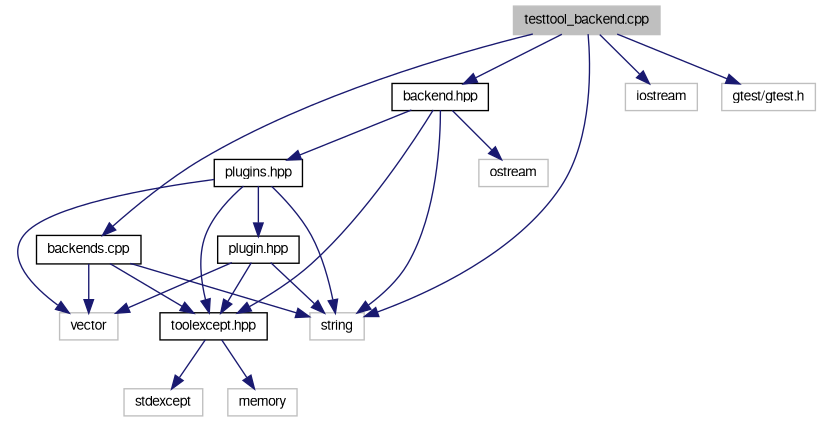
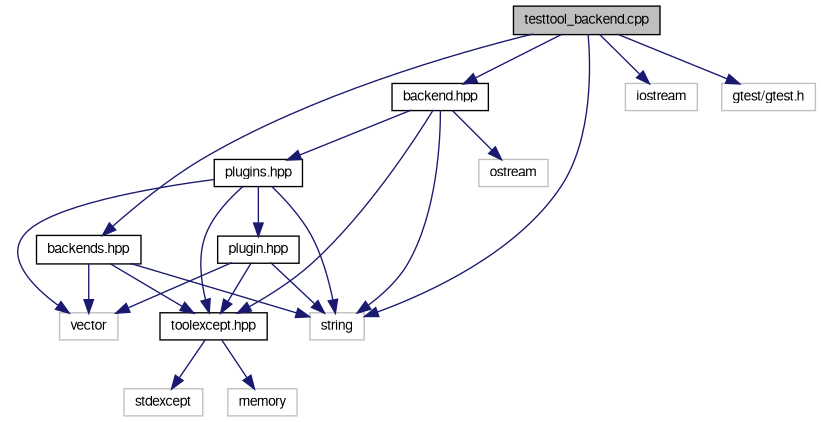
node "testtool_backend.cpp": color grey75 -> black
node "backends.cpp": label "backends.cpp" -> "backends.hpp"
